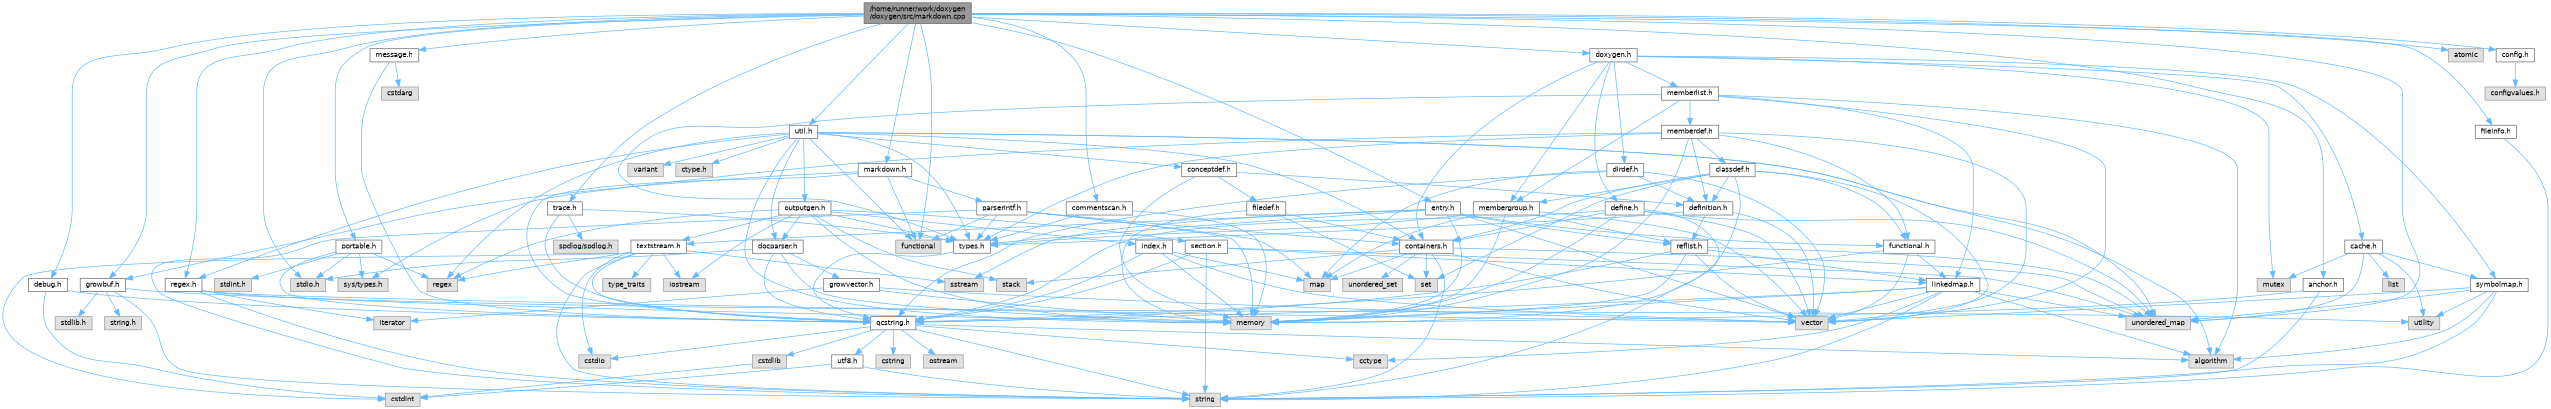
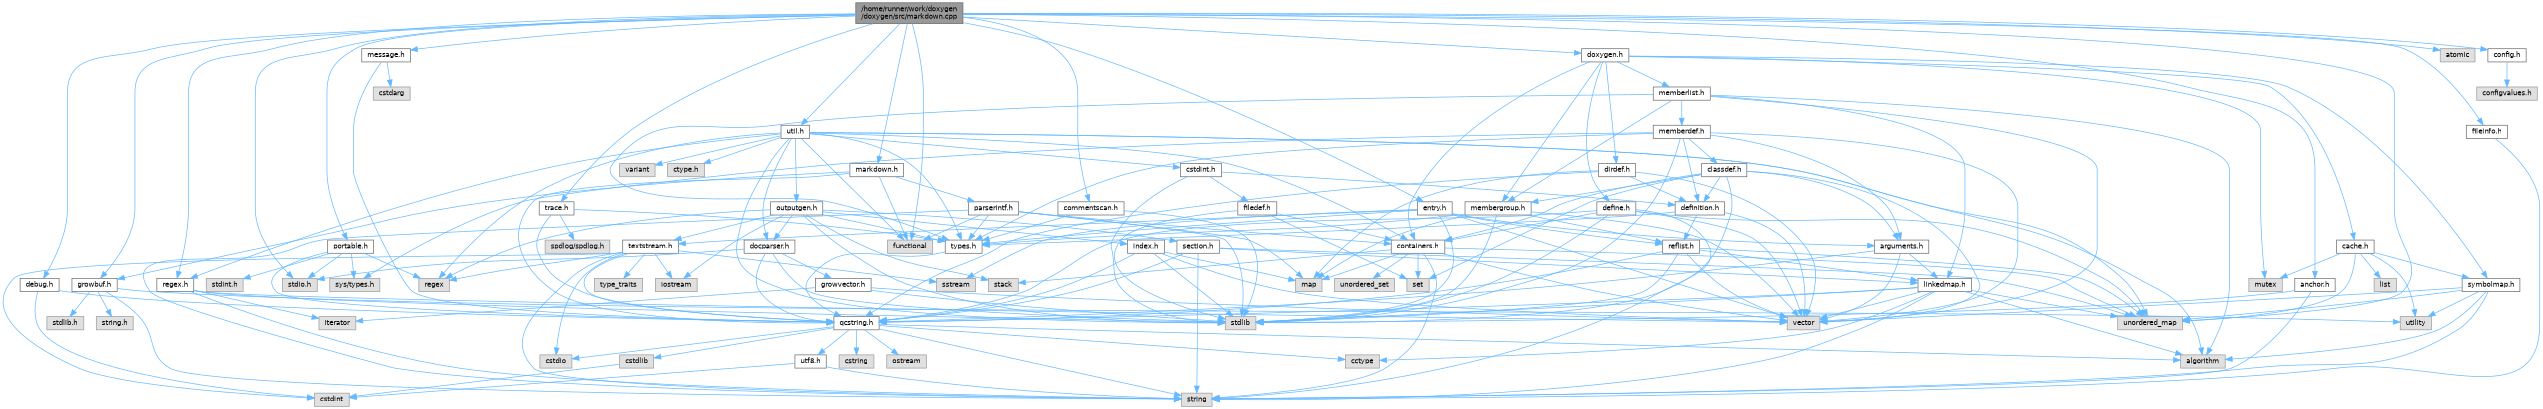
node "conceptdef.h": label "conceptdef.h" -> "cstdint.h"
node "functional.h": label "functional.h" -> "arguments.h"
node "memory": label "memory" -> "stdlib"
